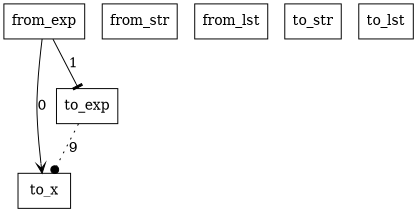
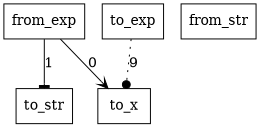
node "from_lst": removed
node "to_lst": removed
edge "from_exp" -> "to_exp": now "from_exp" -> "to_str"
